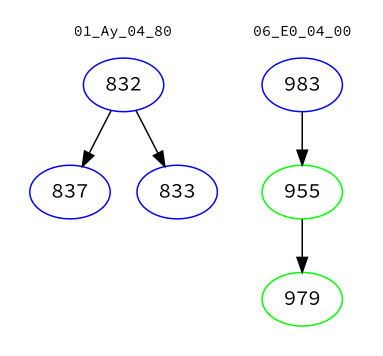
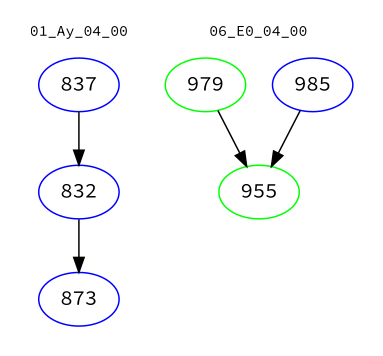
cluster "01_Ay_04_80": label "01_Ay_04_80" -> "01_Ay_04_00"
node "983": label "983" -> "985"
edge "832" -> "837": reversed
node "833": label "833" -> "873"
edge "955" -> "979": reversed
